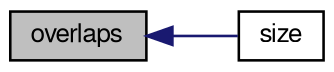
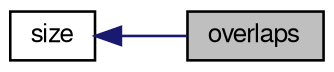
edge "size" -> "overlaps": reversed
